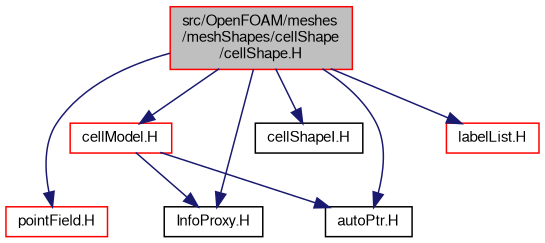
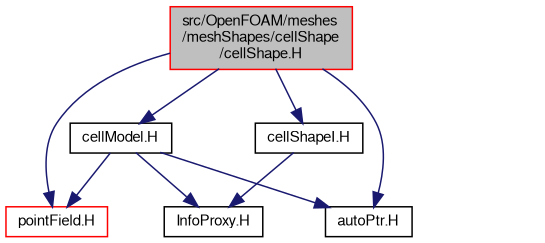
edge "src/OpenFOAM/meshes /meshShapes/cellShape /cellShape.H" -> "InfoProxy.H": now "cellShapeI.H" -> "InfoProxy.H"
node "cellModel.H": color red -> black
node "labelList.H": removed
edge "cellModel.H" -> "pointField.H": added
